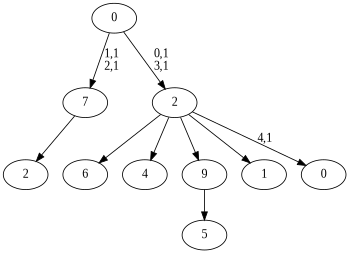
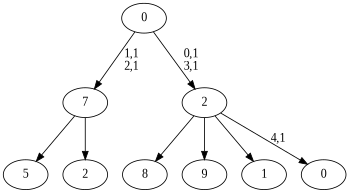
node "6": removed
node "4": label "4" -> "8"
edge "9" -> "5": now "7" -> "5"
